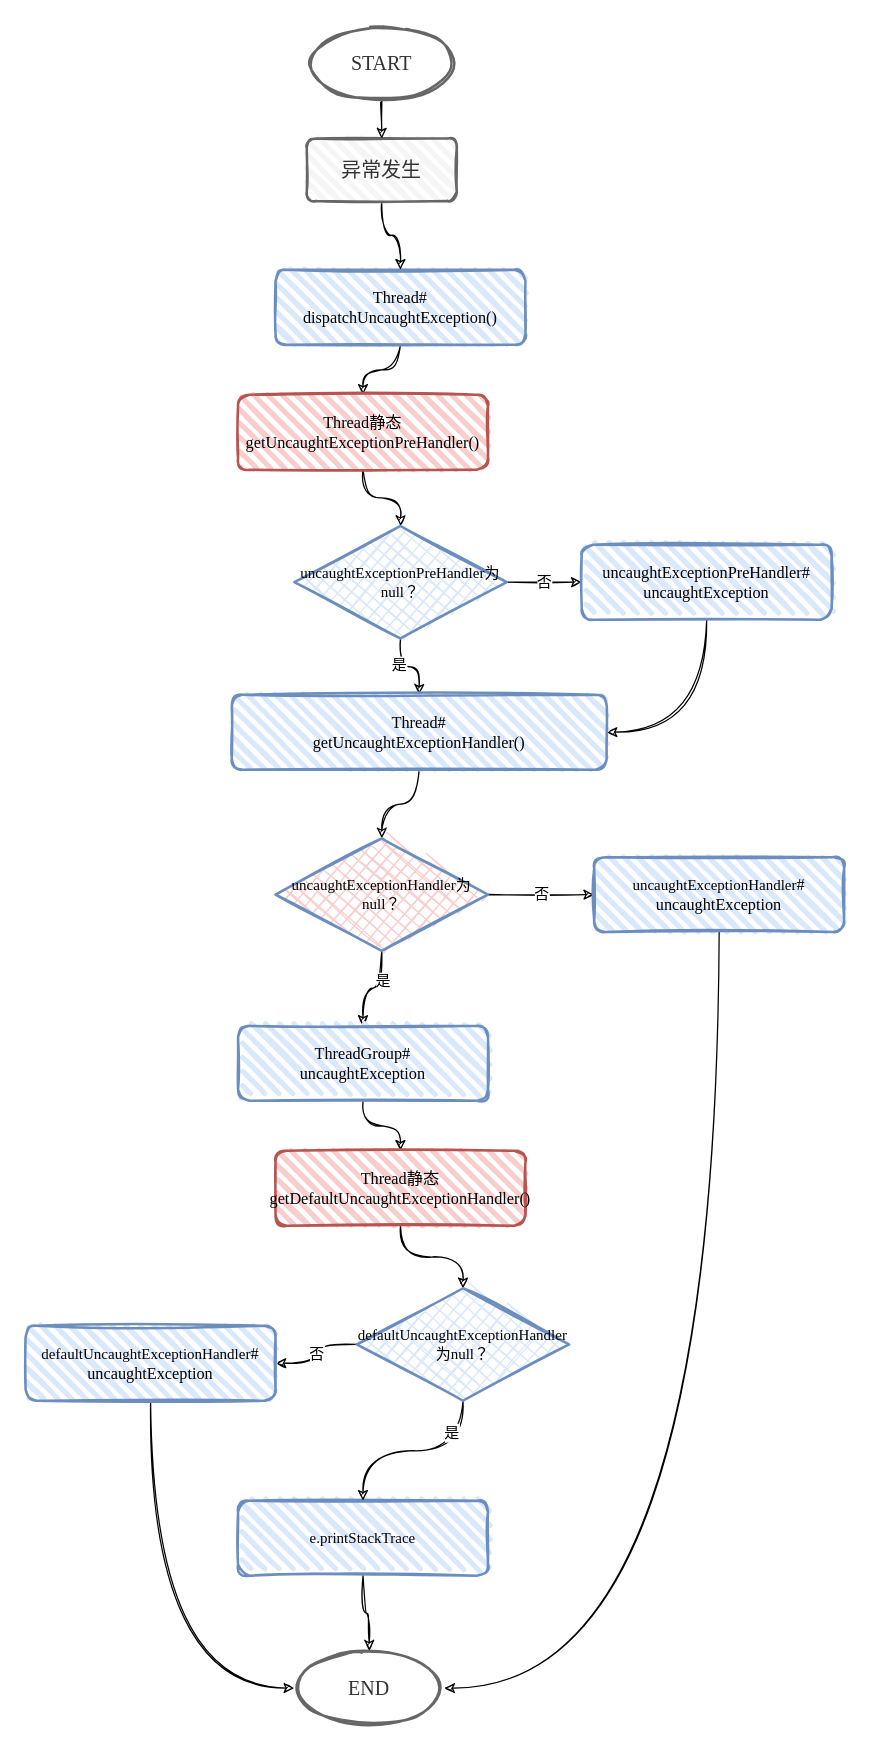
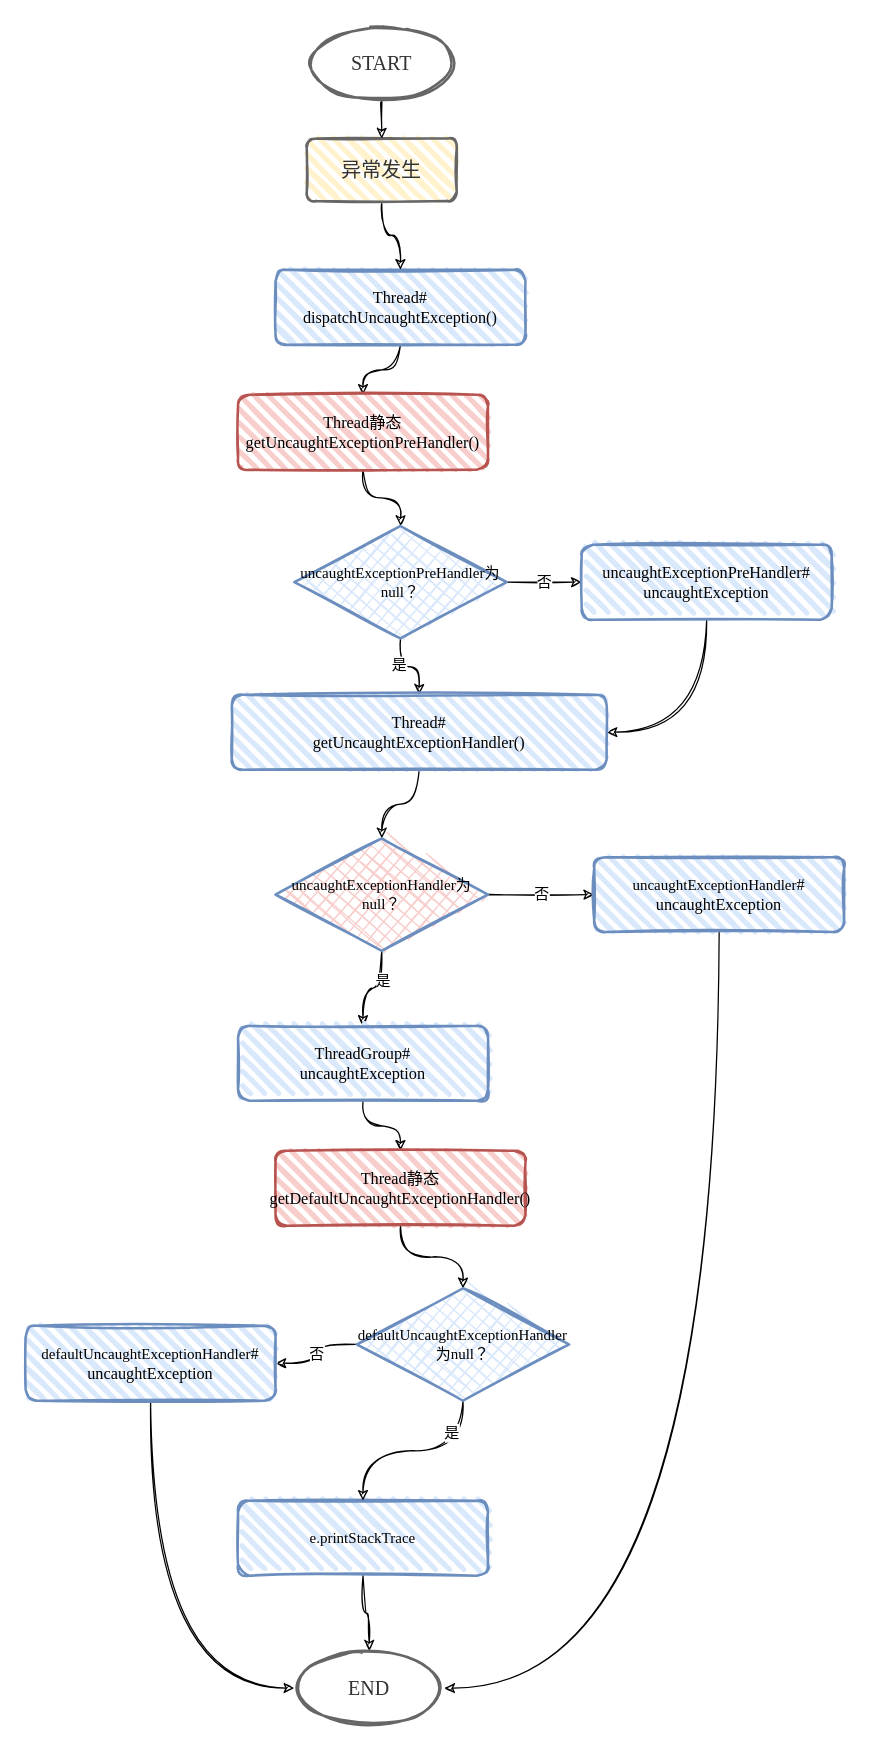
node "异常发生": fillcolor #f5f5f5 -> #fff2cc
